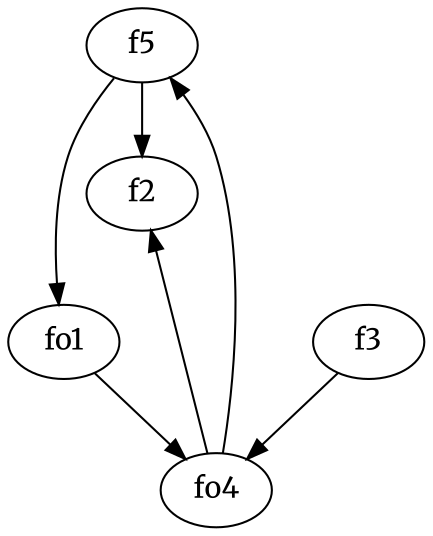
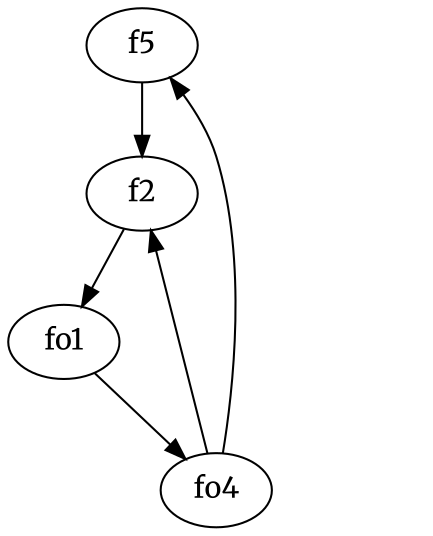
edge "f5" -> "fo1": now "f2" -> "fo1"
node "f3": removed
